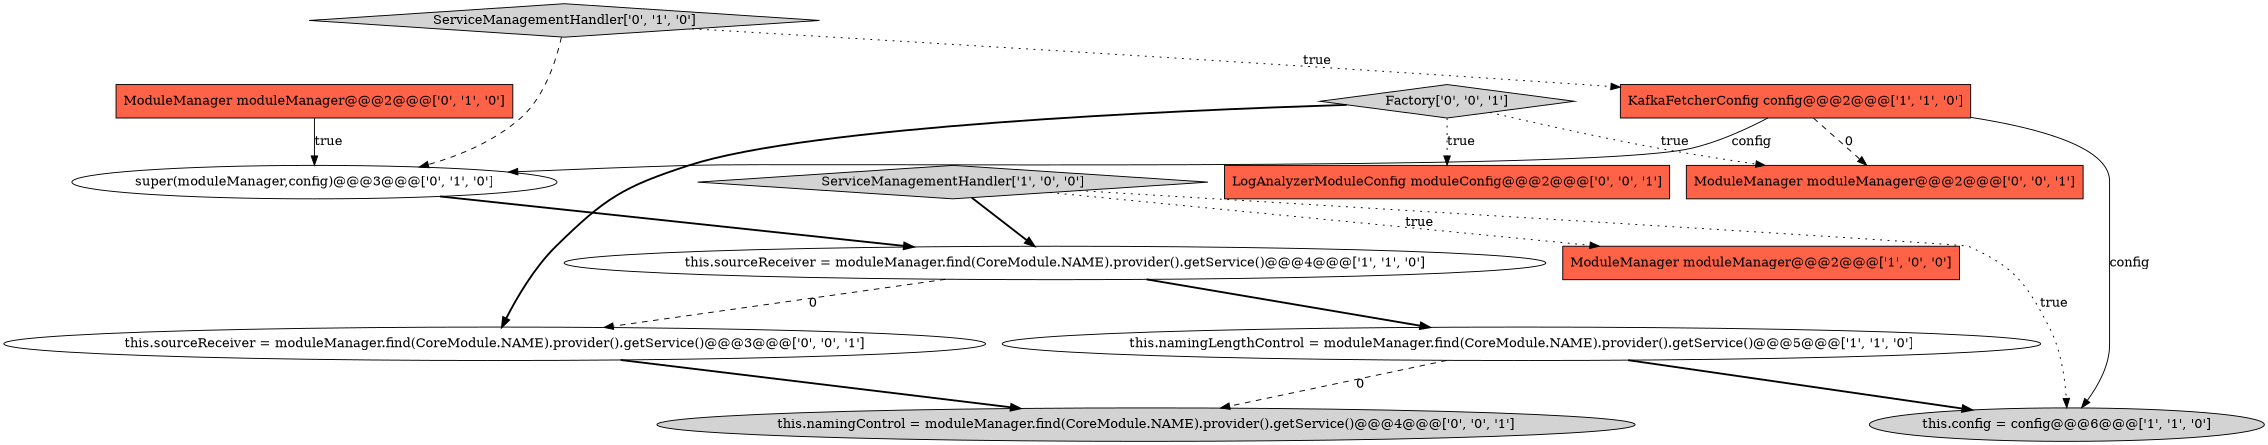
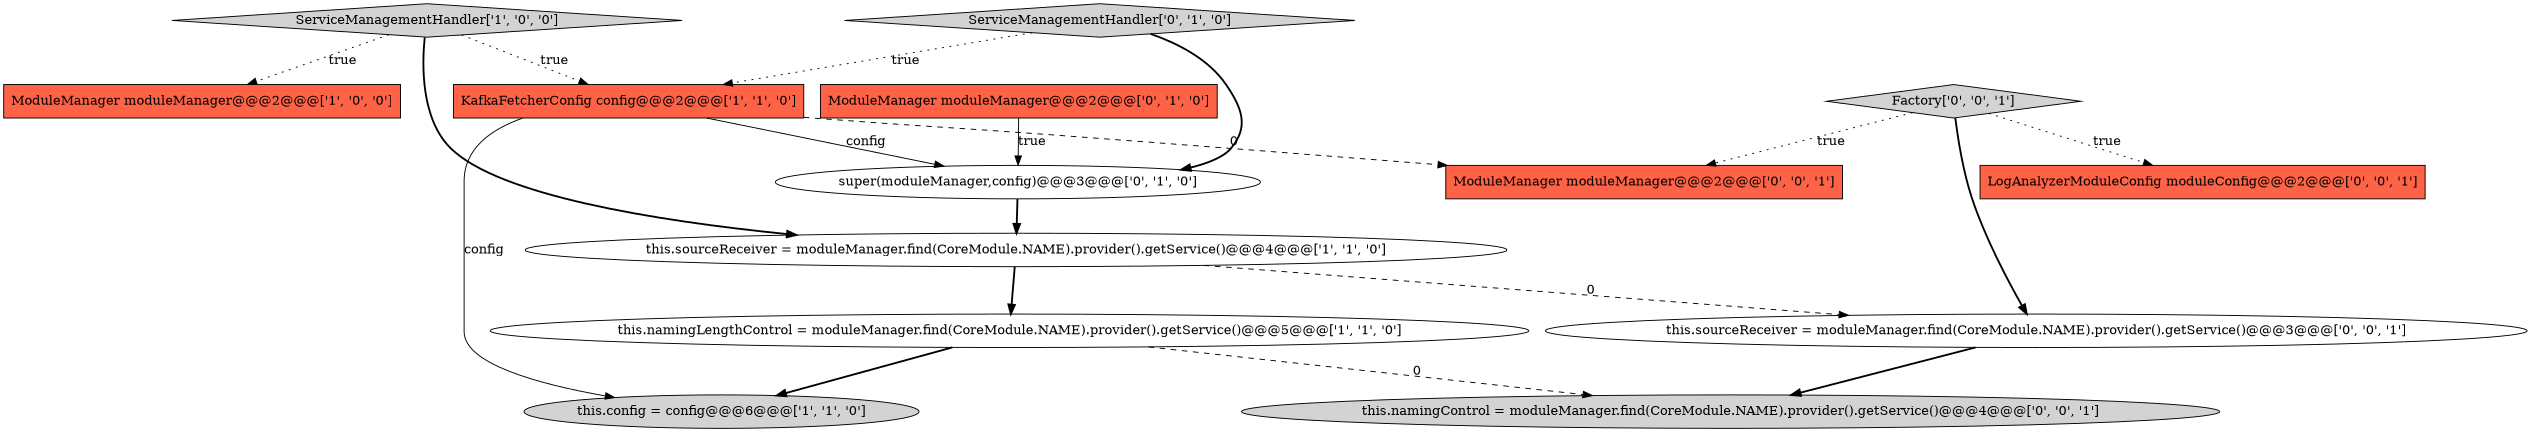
edge "ServiceManagementHandler['0', '1', '0']" -> "super(moduleManager,config)@@@3@@@['0', '1', '0']": style dashed -> bold
edge "ServiceManagementHandler['1', '0', '0']" -> "this.config = config@@@6@@@['1', '1', '0']": now "ServiceManagementHandler['1', '0', '0']" -> "KafkaFetcherConfig config@@@2@@@['1', '1', '0']"
